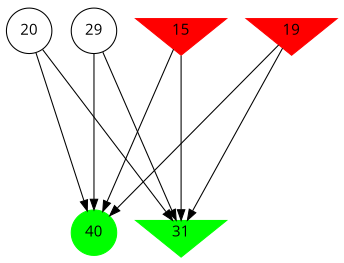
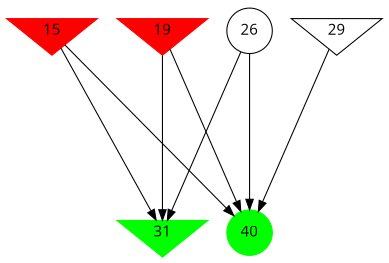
node "20": label "20" -> "26"
node "29": shape circle -> invtriangle
edge "29" -> "31": removed
